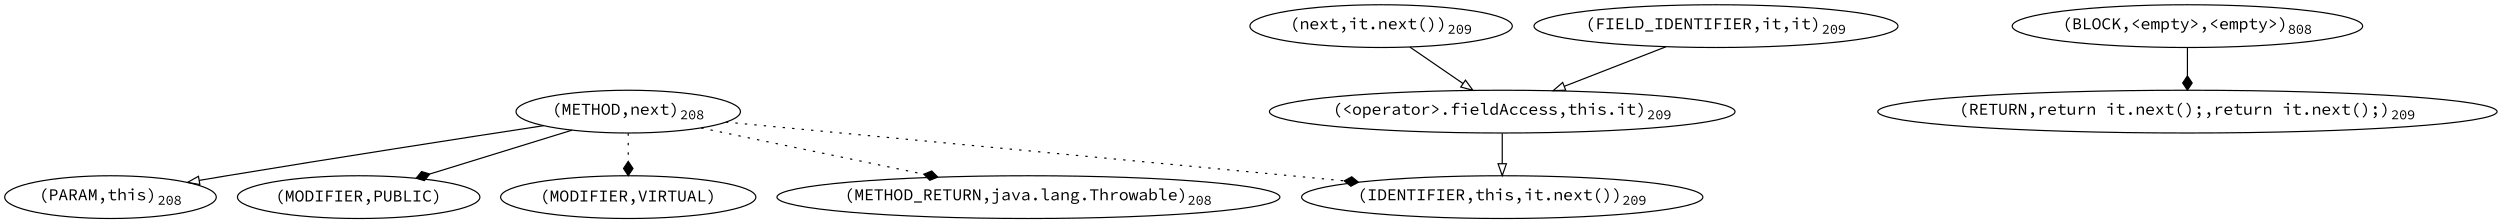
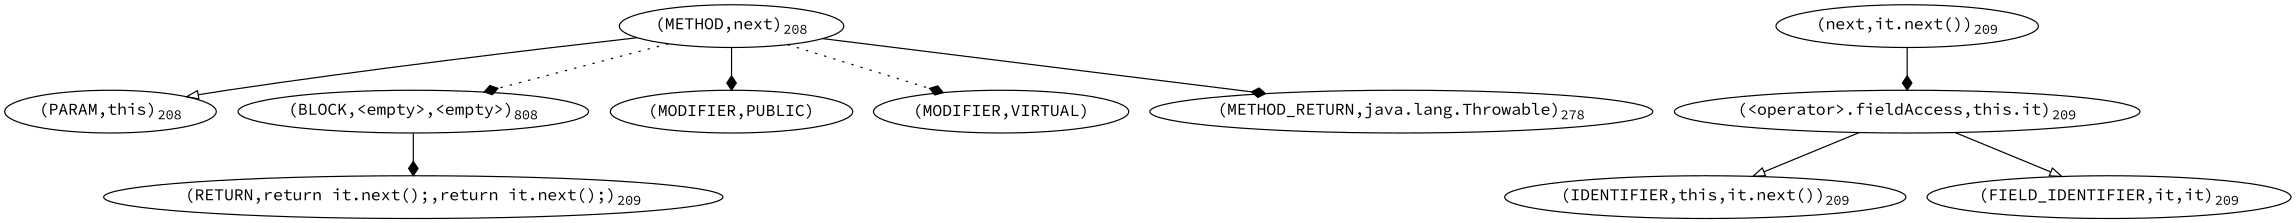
edge "(next,it.next())" -> "(<operator>.fieldAccess,this.it)": arrowhead onormal -> diamond
edge "(FIELD_IDENTIFIER,it,it)" -> "(<operator>.fieldAccess,this.it)": reversed
edge "(METHOD,next)" -> "(METHOD_RETURN,java.lang.Throwable)": style dotted -> solid
edge "(METHOD,next)" -> "(IDENTIFIER,this,it.next())": now "(METHOD,next)" -> "(BLOCK,<empty>,<empty>)"
node "(METHOD_RETURN,java.lang.Throwable)": text "208" -> "278"
